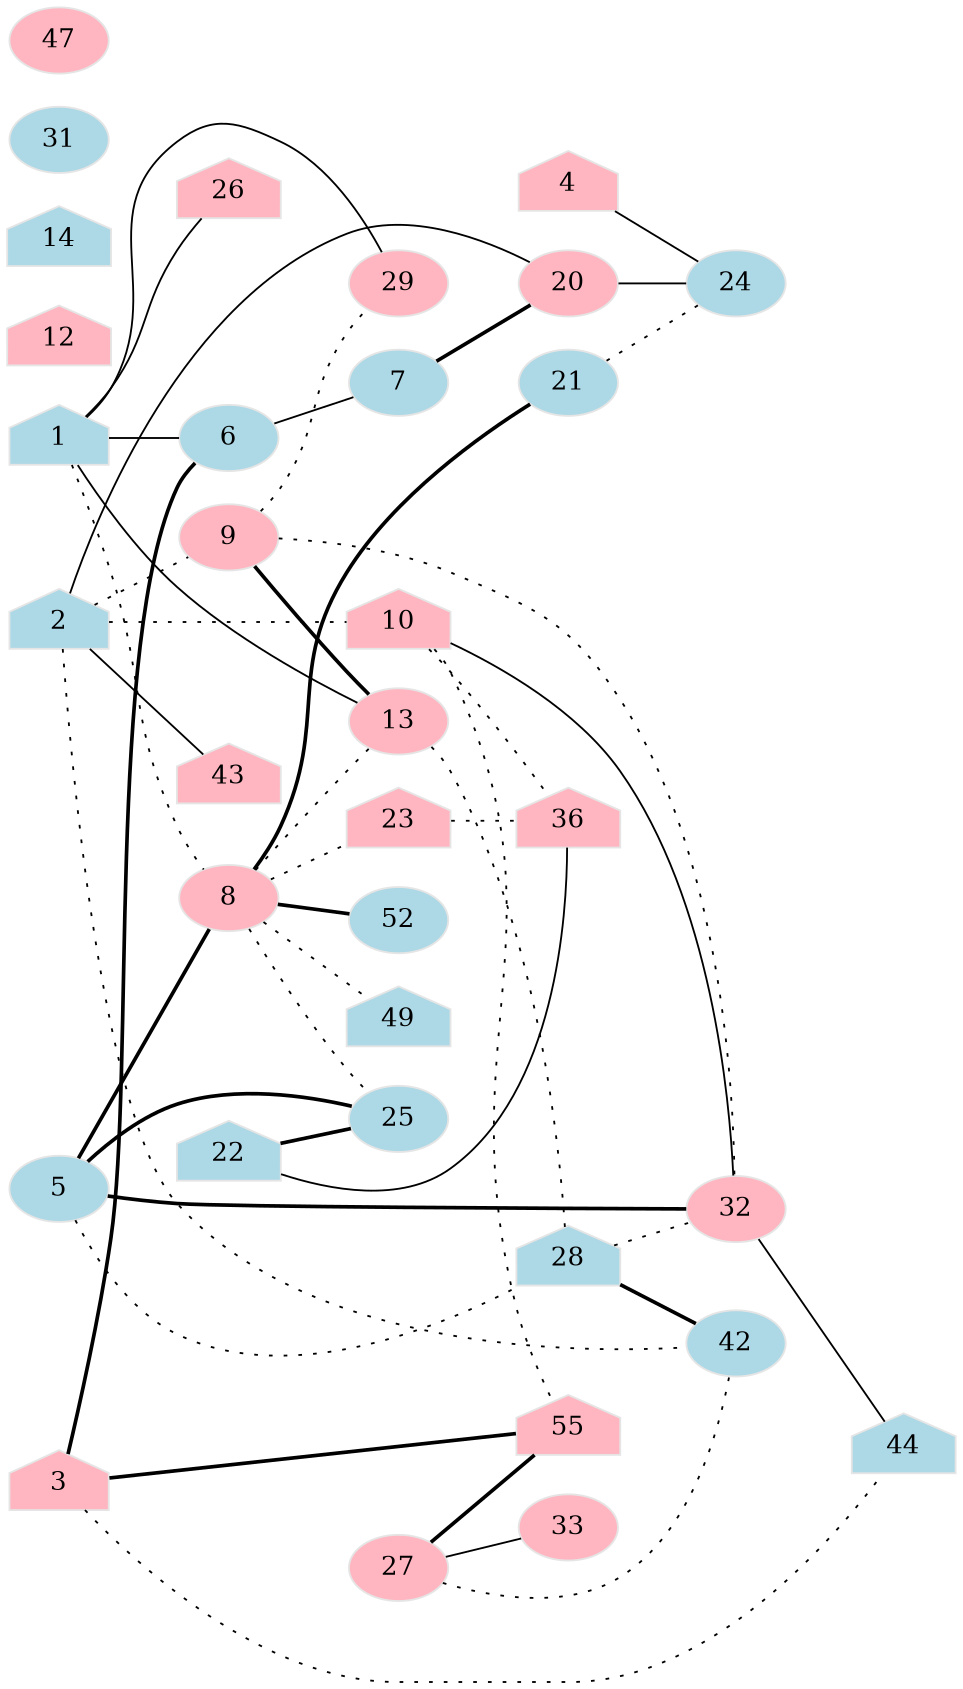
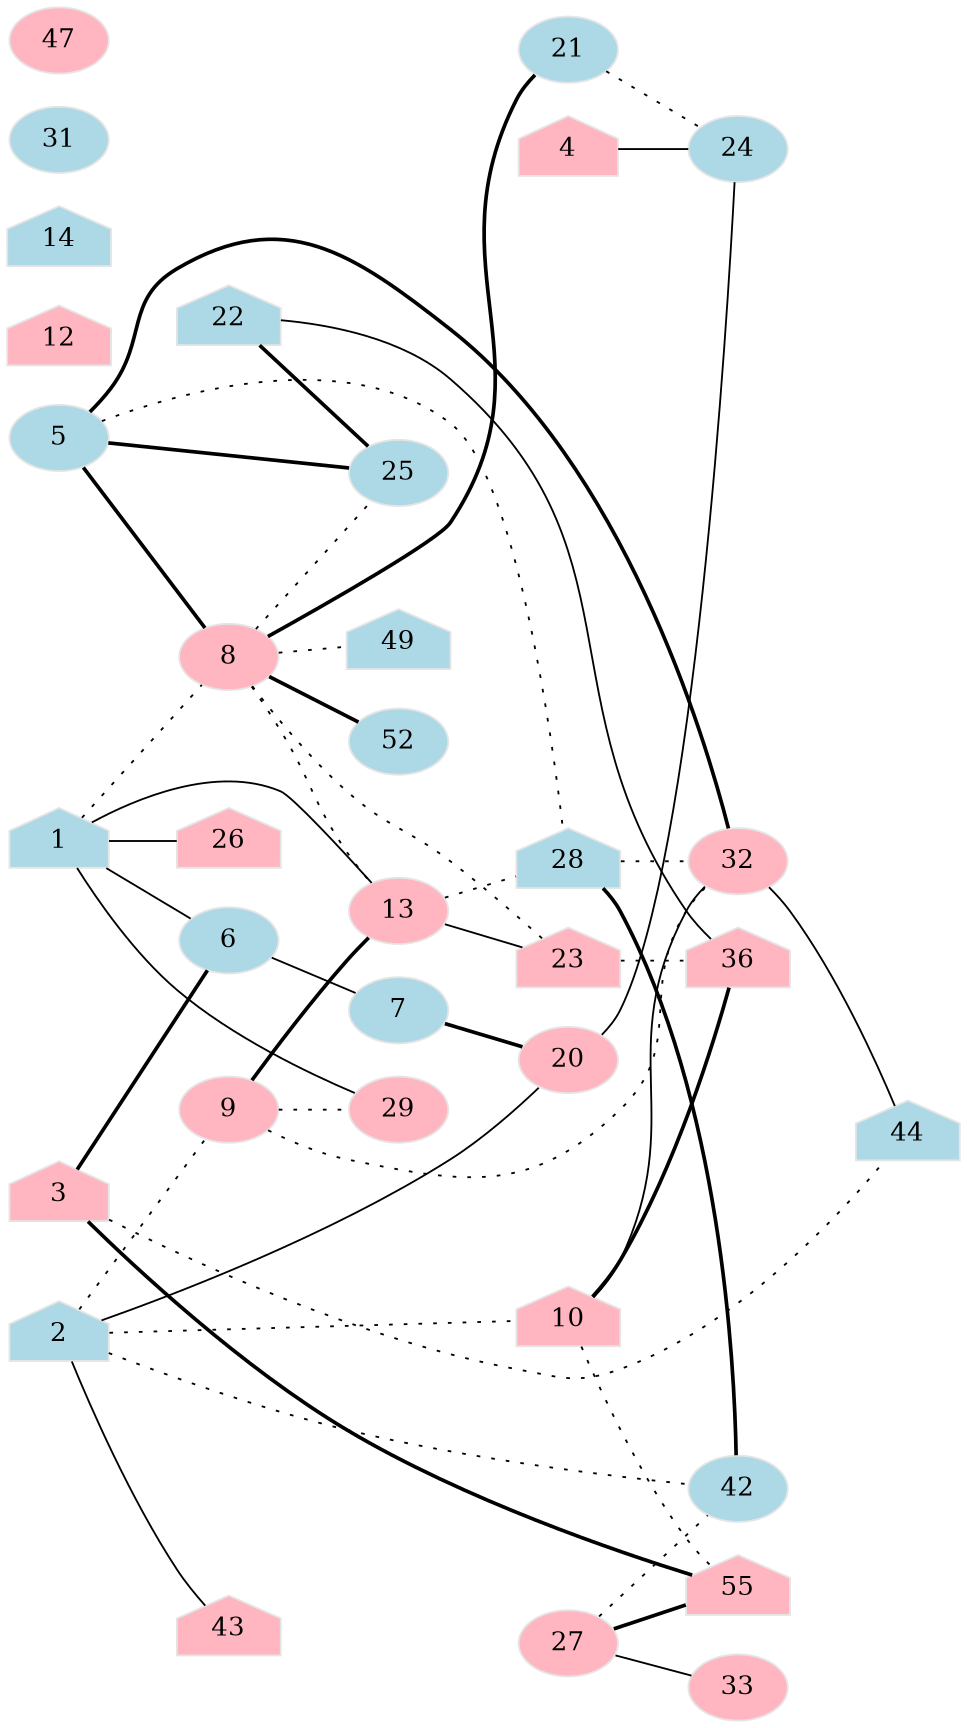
edge "10" -- "36": style dotted -> bold
edge "13" -- "23": added
